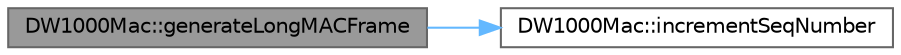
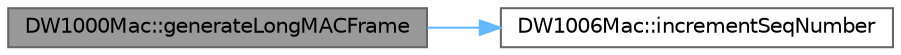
node "DW1000Mac::incrementSeqNumber": label "DW1000Mac::incrementSeqNumber" -> "DW1006Mac::incrementSeqNumber"
